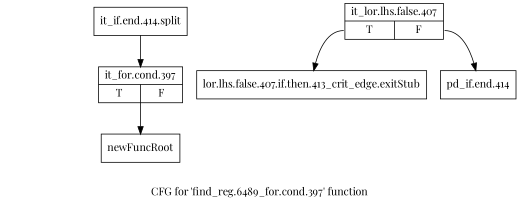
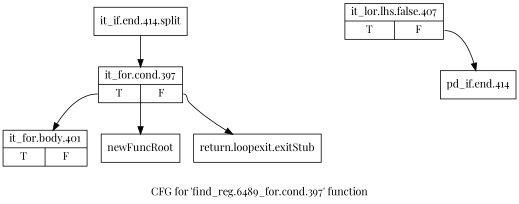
node "lor.lhs.false.407.if.then.413_crit_edge.exitStub": removed
node "it_for.body.401": added
node "return.loopexit.exitStub": added
